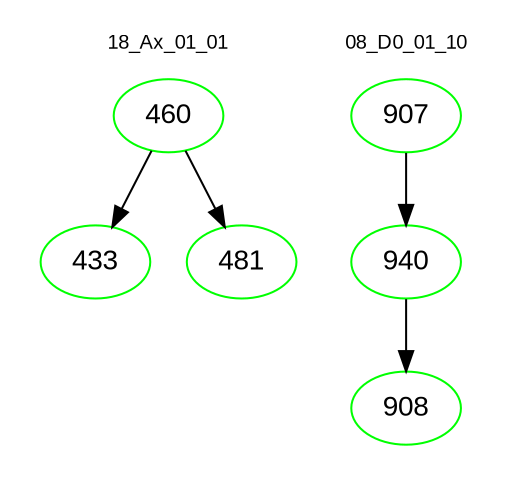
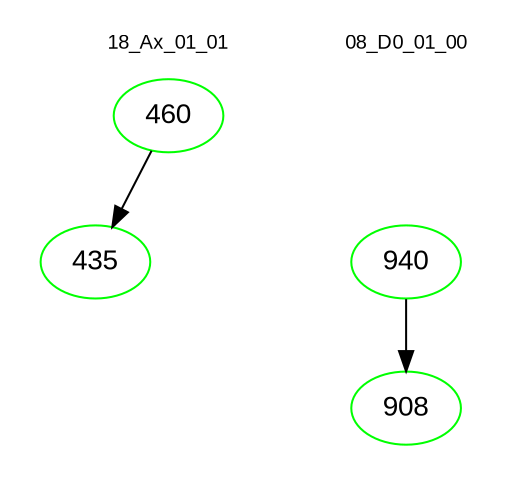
cluster "08_D0_01_10": label "08_D0_01_10" -> "08_D0_01_00"
node "907": removed
node "433": label "433" -> "435"
node "481": removed
